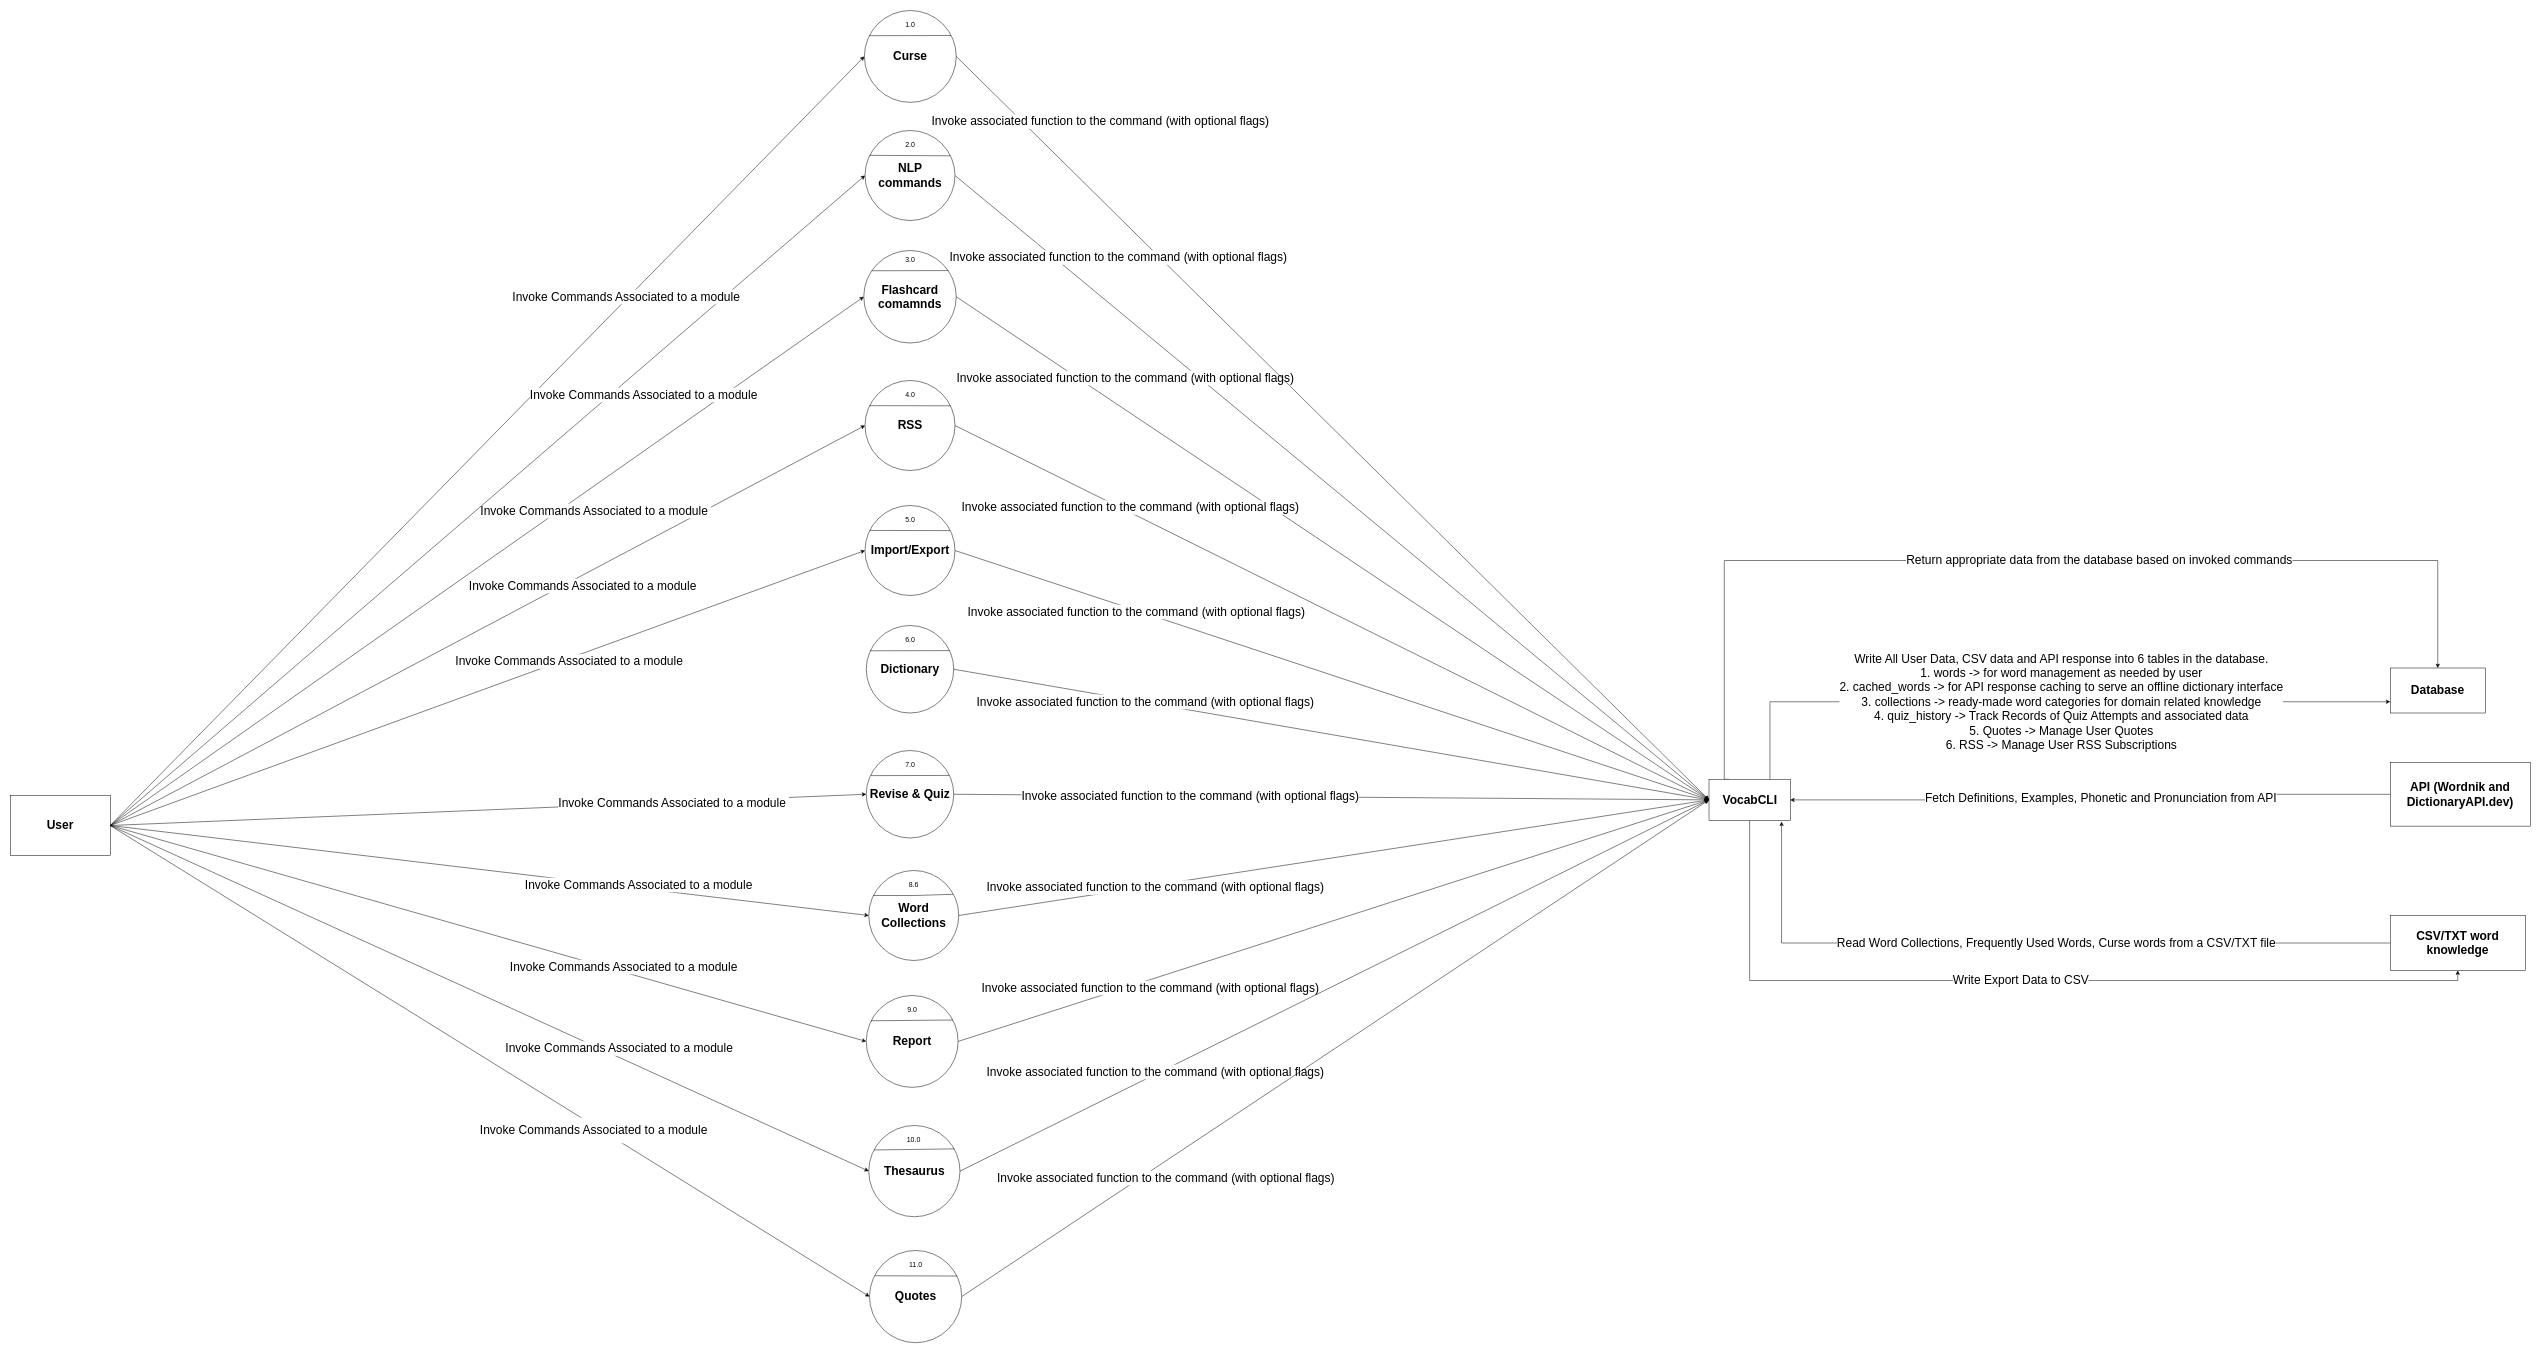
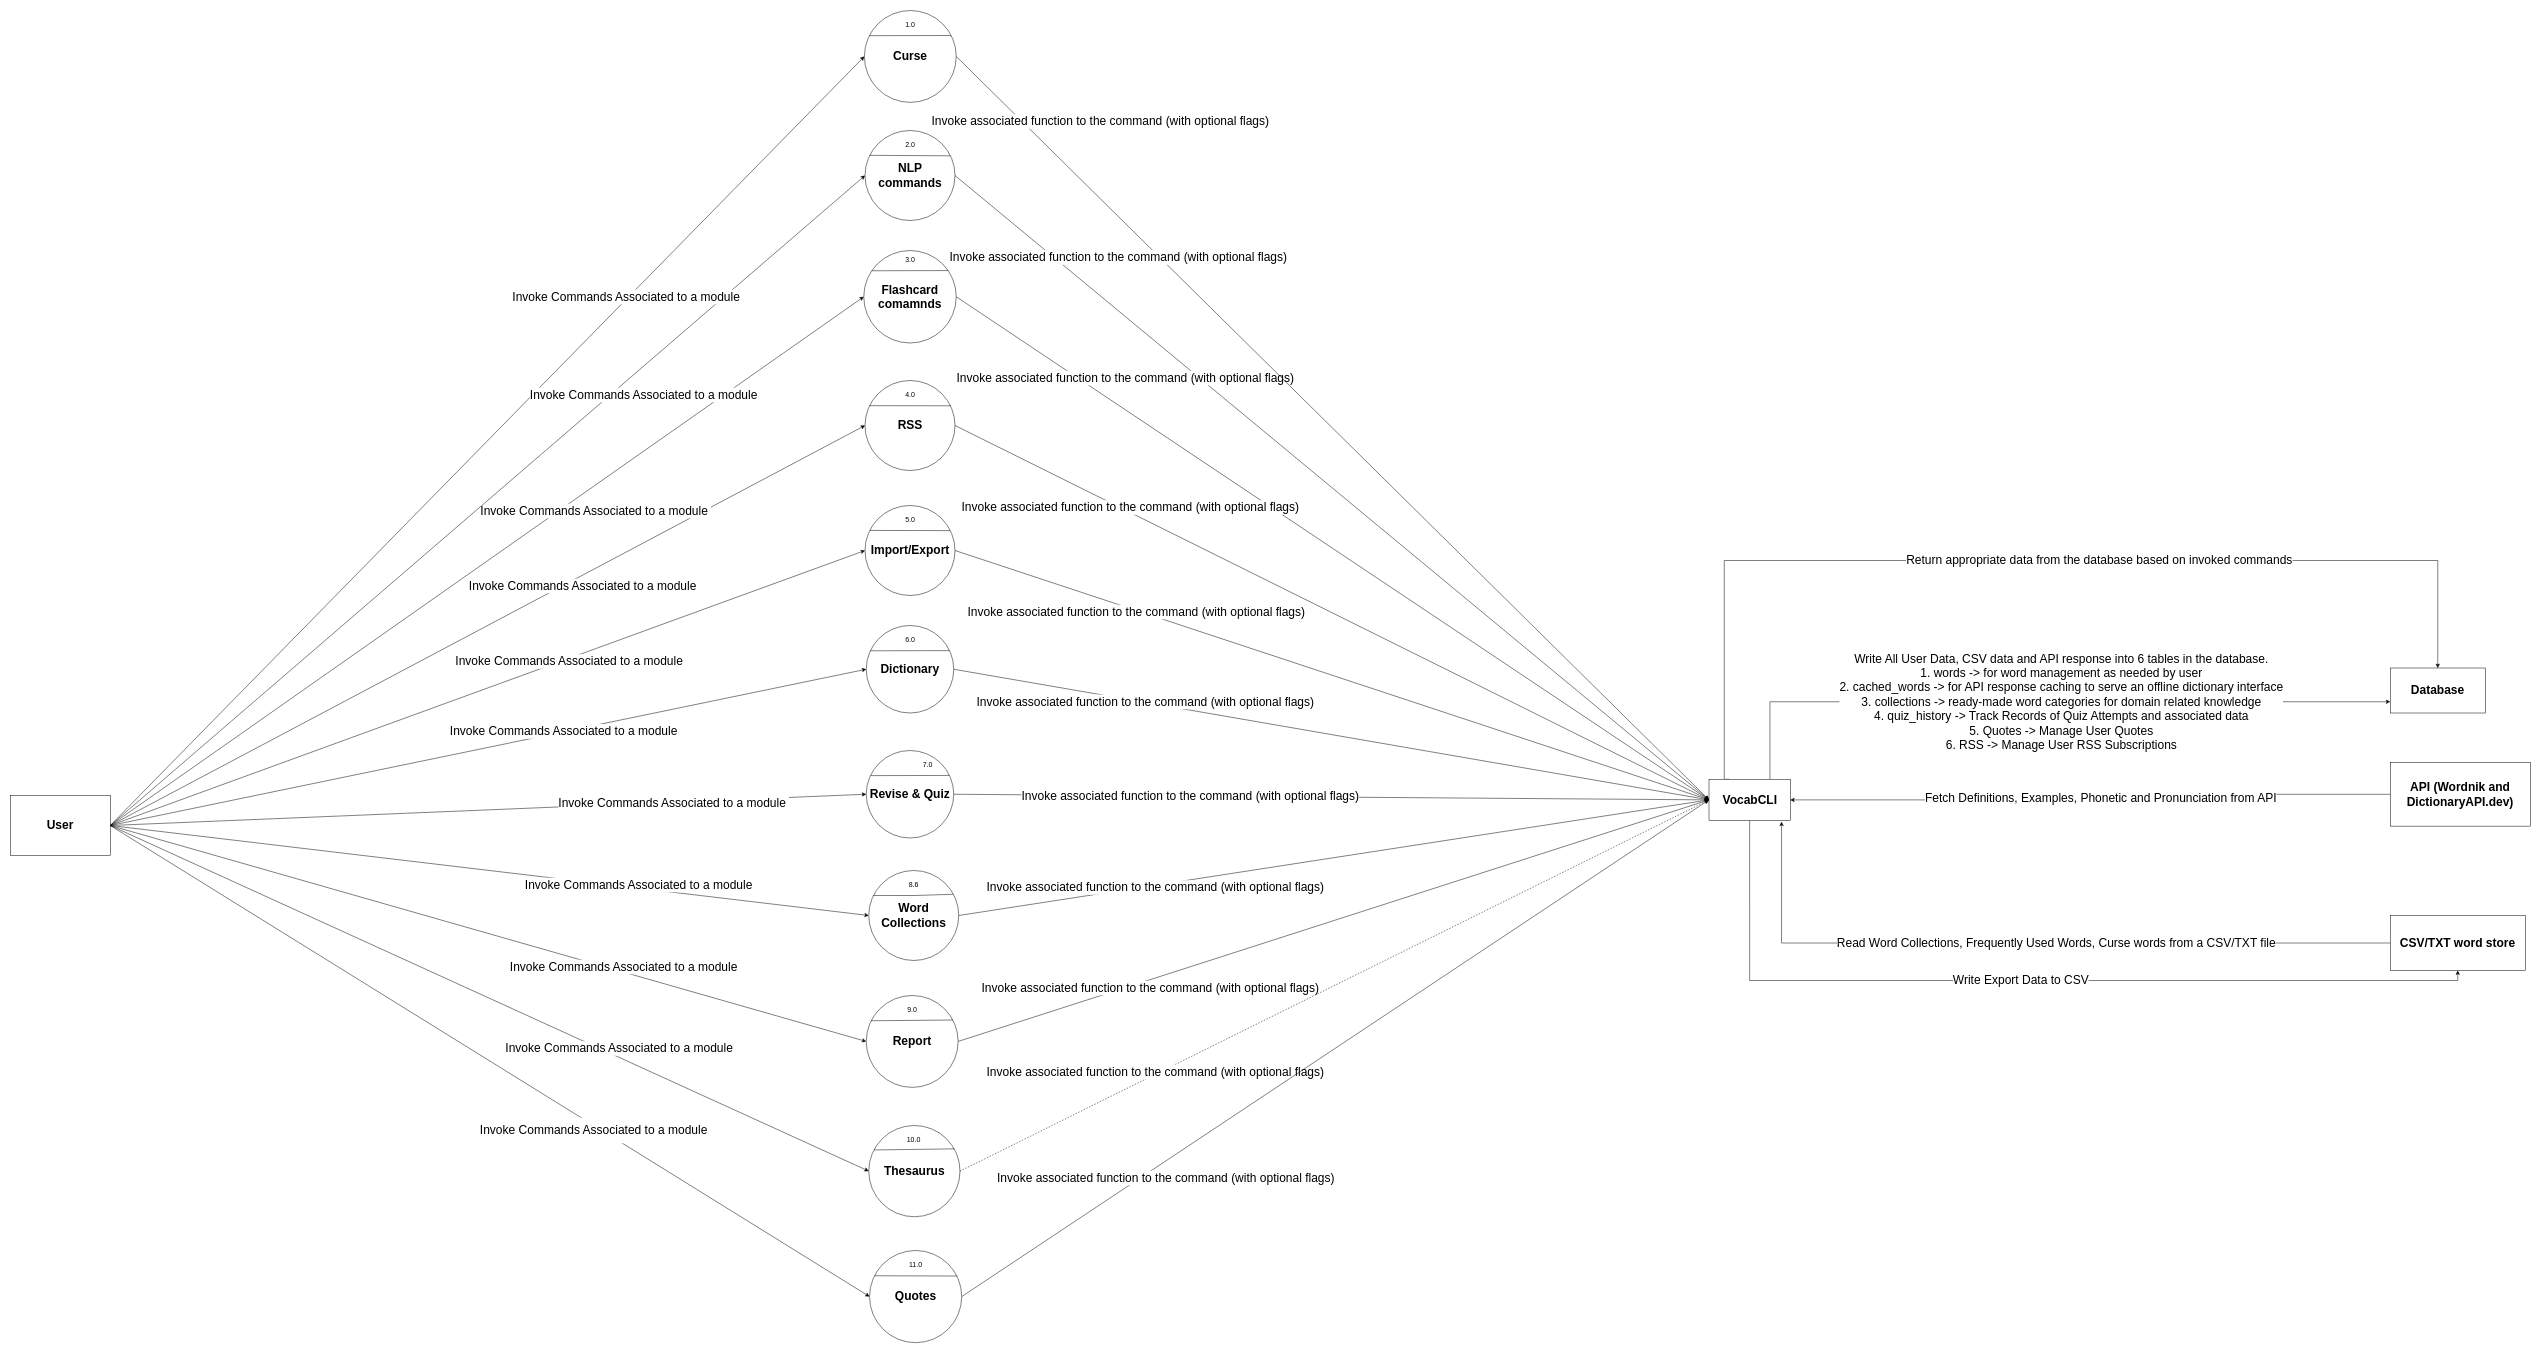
edge "User" -> "Dictionary": added, label "Invoke Commands Associated to a module"
node "7.0": moved (910, 763) -> (928, 763)
edge "Thesaurus" -> "VocabCLI": style solid -> dashed
node "CSV/TXT word knowledge": label "CSV/TXT word knowledge" -> "CSV/TXT word store"
